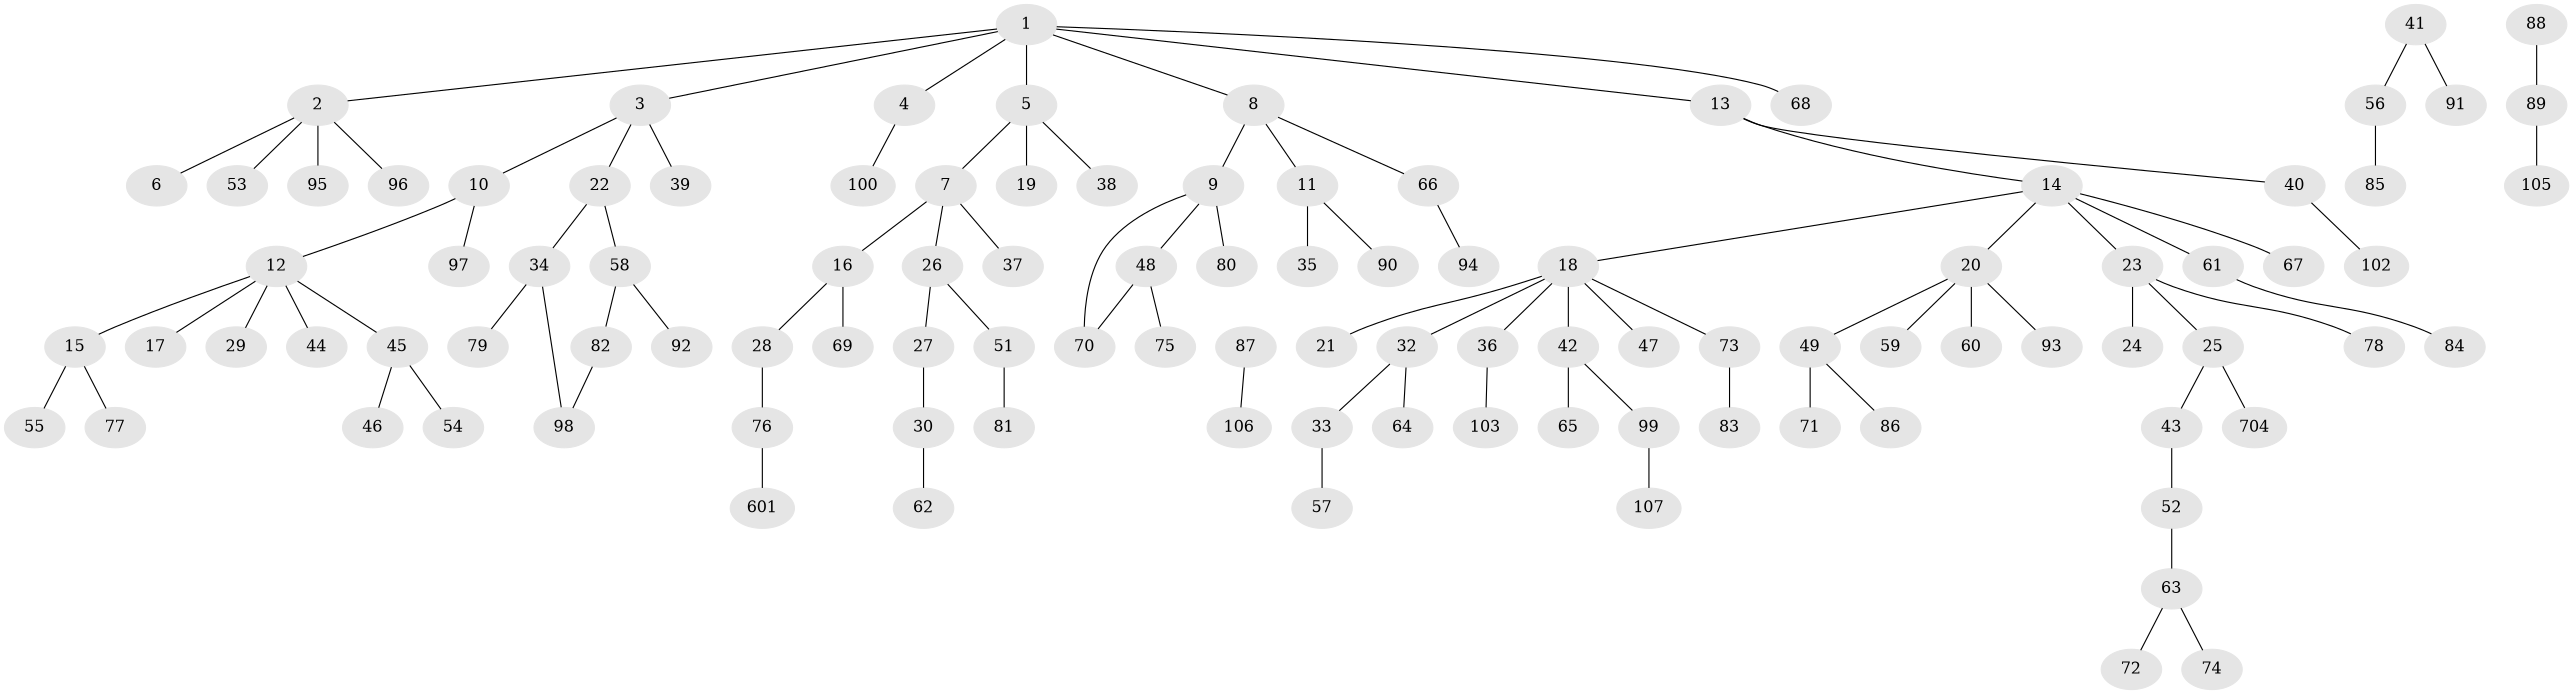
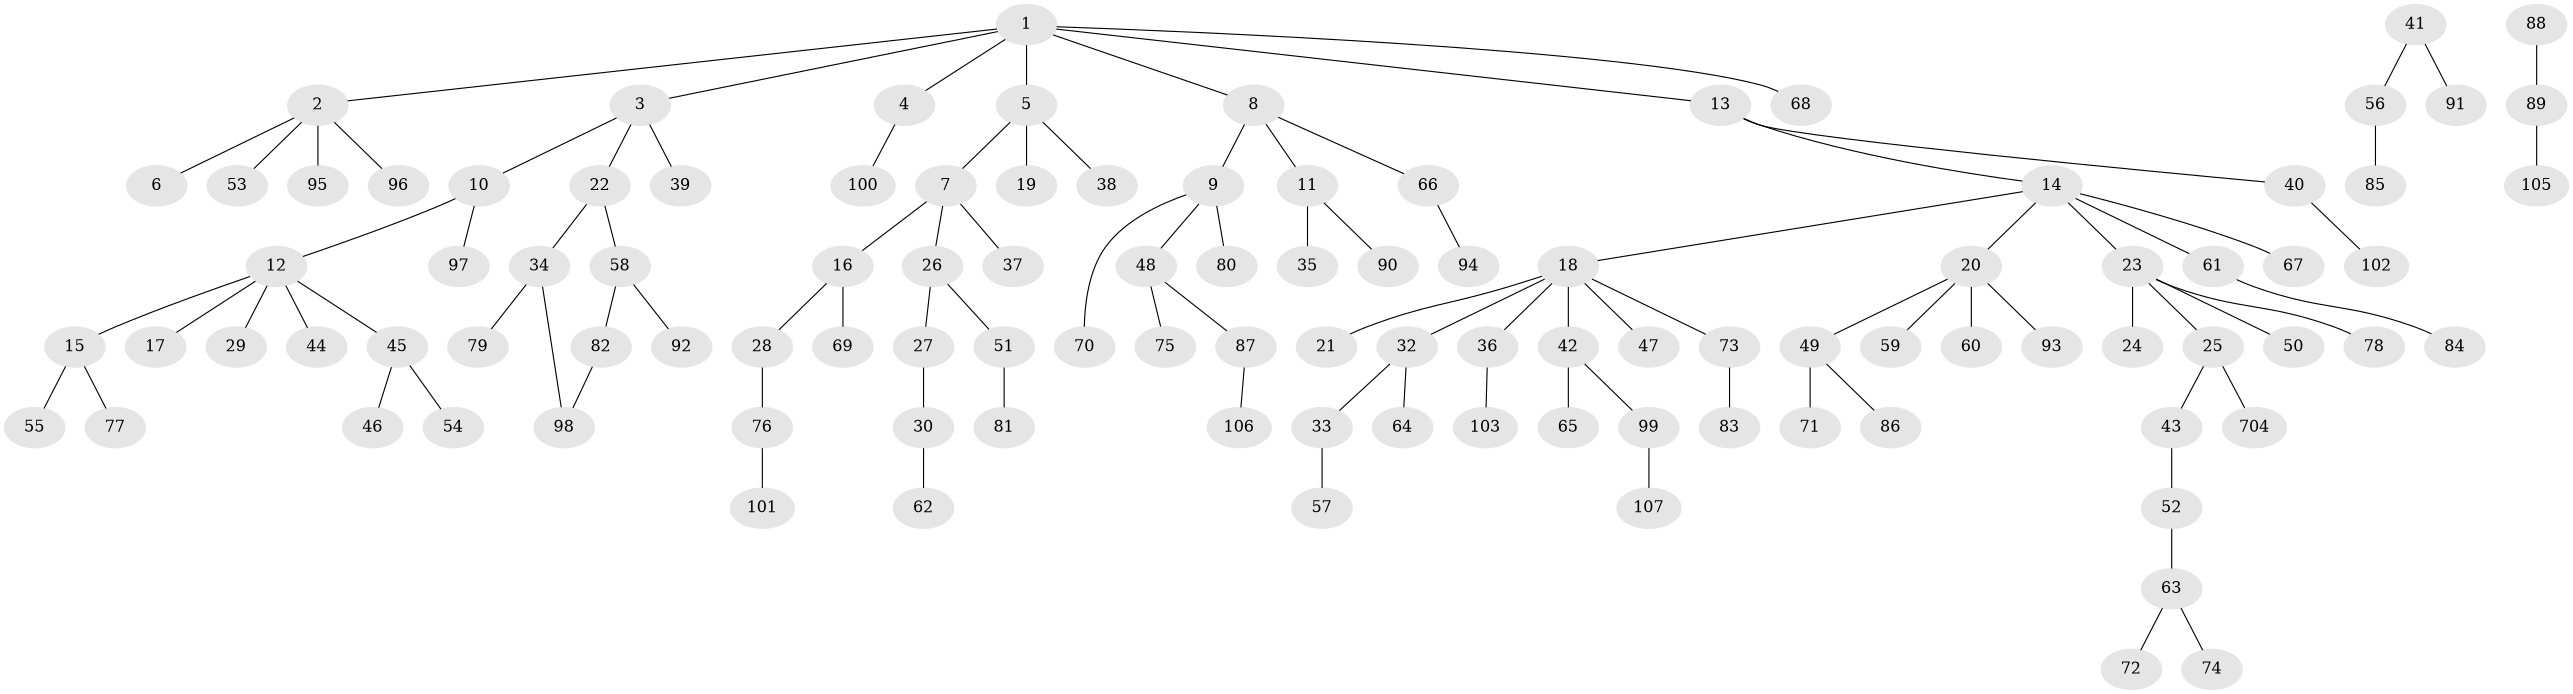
edge "48" -- "70": now "48" -- "87"
node "50": added
node "601": label "601" -> "101"
